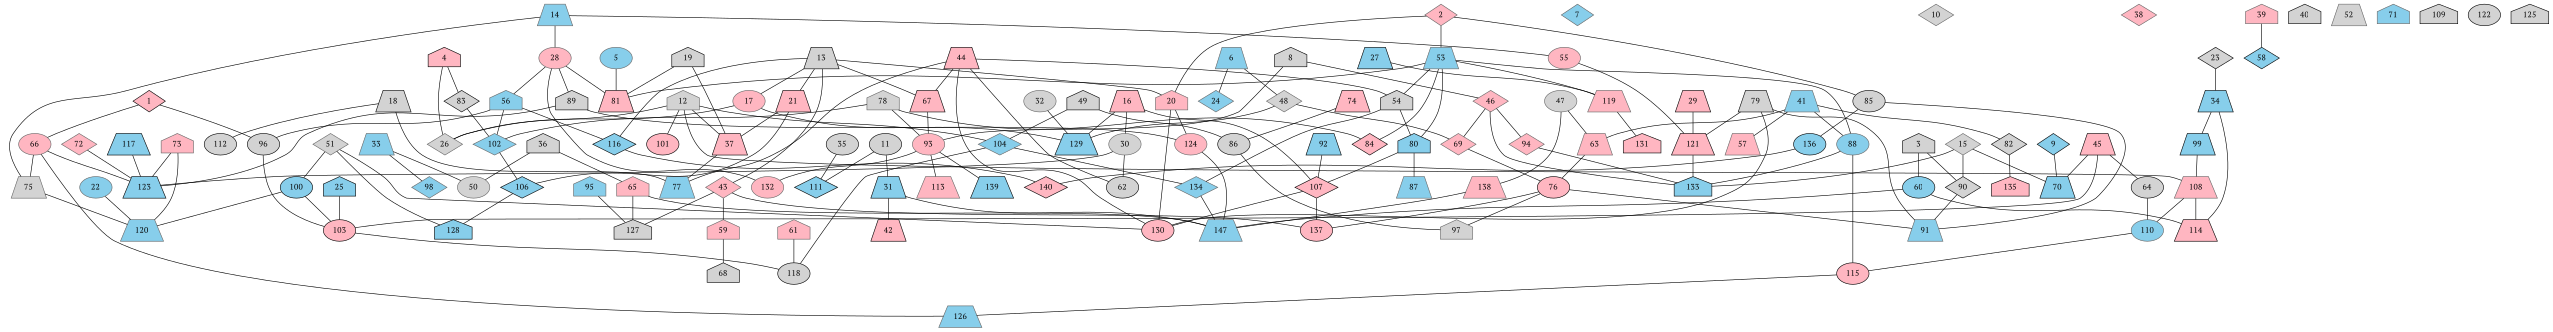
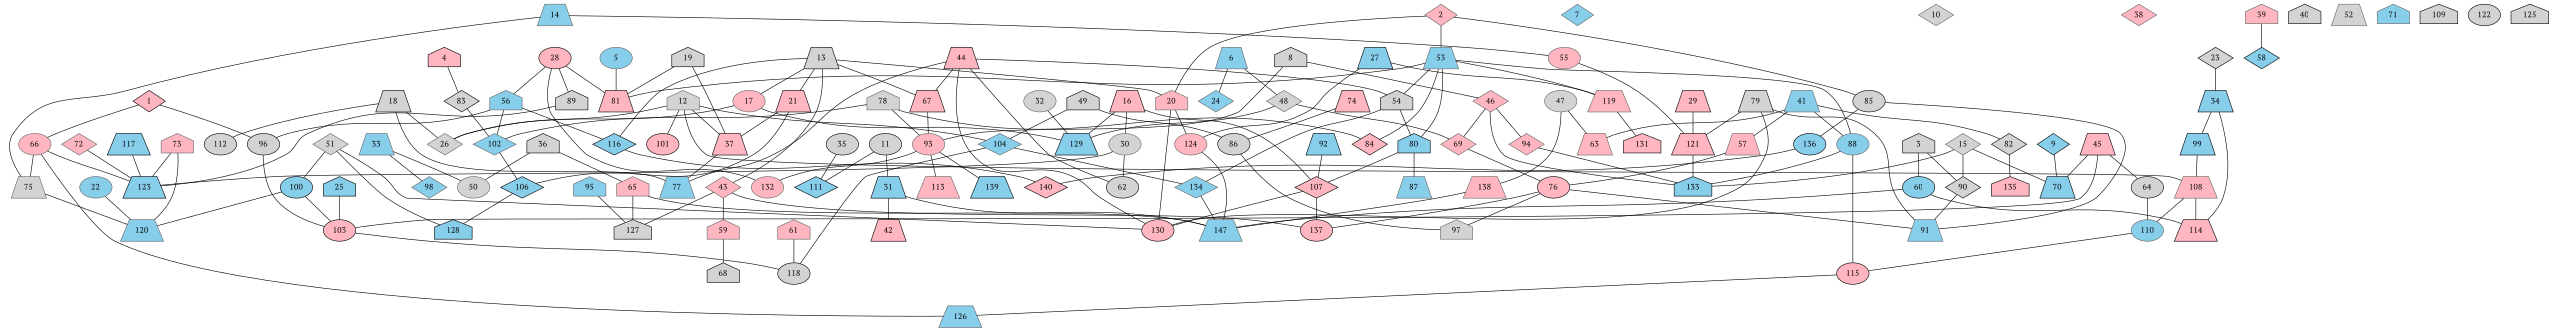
edge "14" -- "28": removed
node "28": color gray40 -> black
edge "4" -- "26": now "18" -- "26"
edge "89" -- "124": now "27" -- "124"
edge "63" -- "76": now "57" -- "76"
